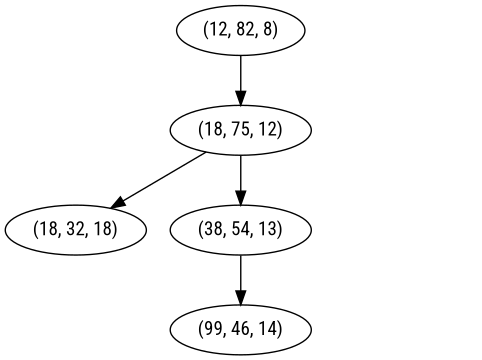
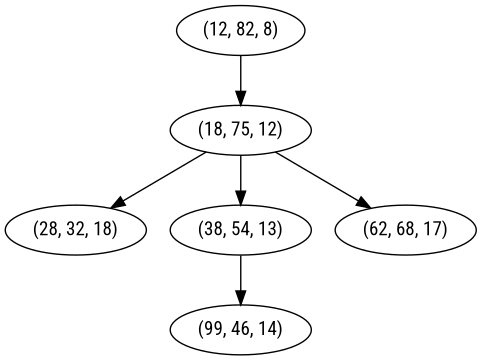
node "(18, 32, 18)": label "(18, 32, 18)" -> "(28, 32, 18)"
node "(62, 68, 17)": added
